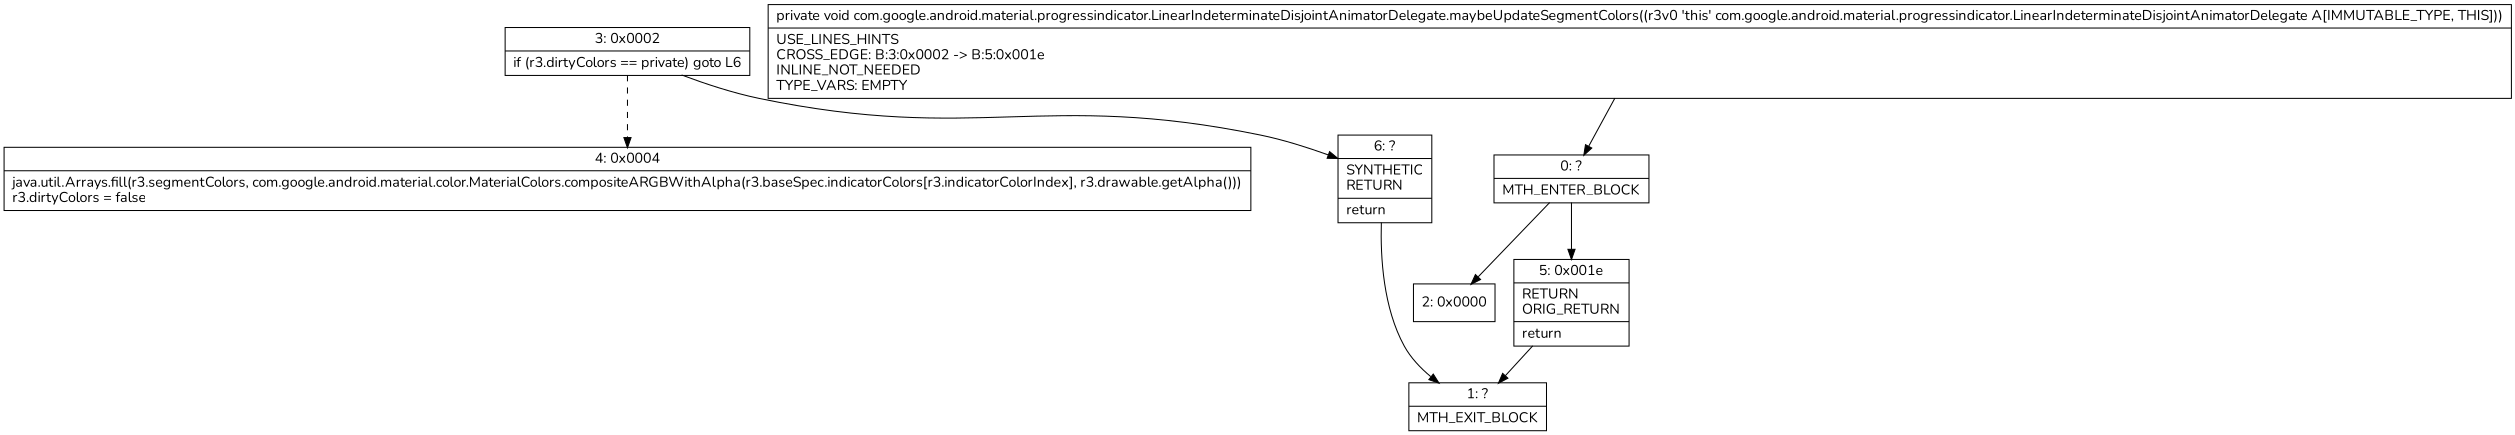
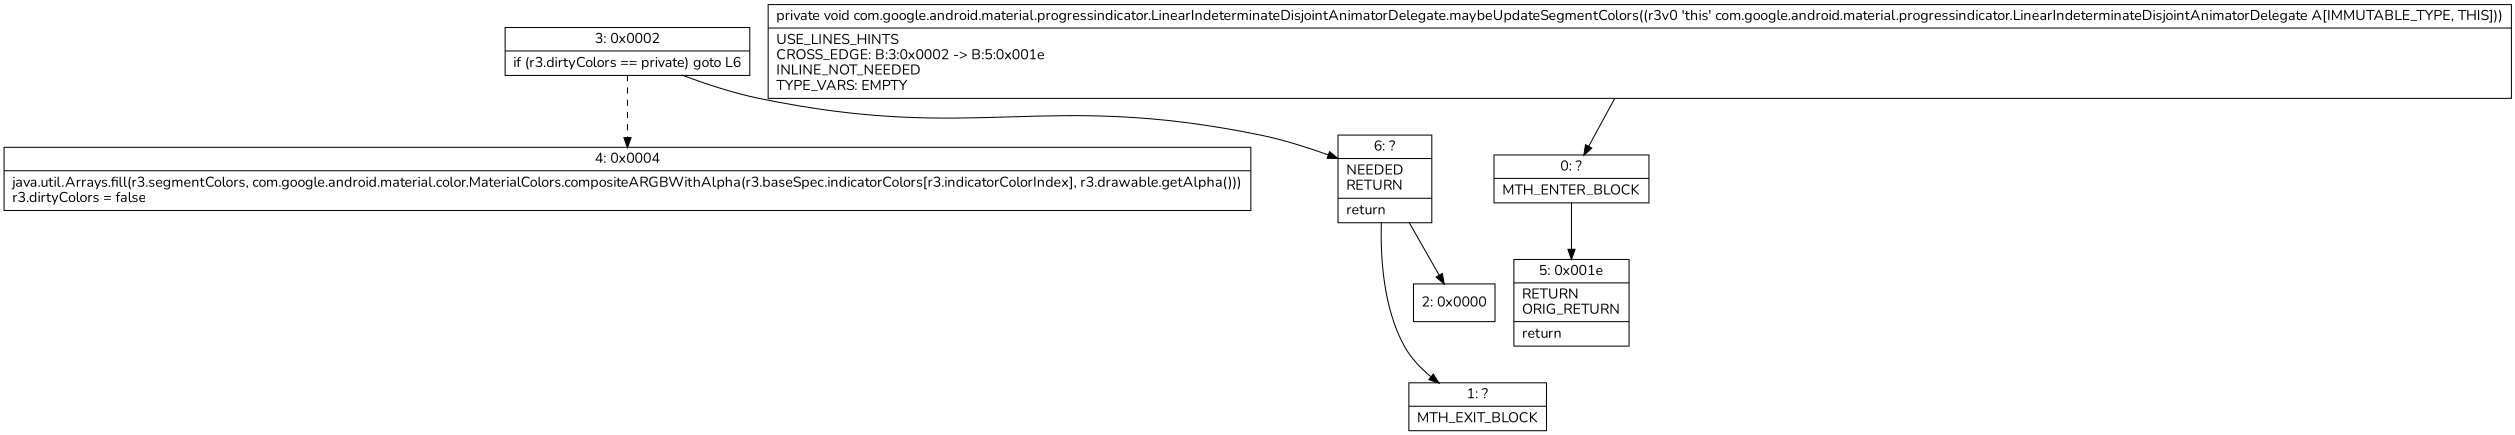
node "6: ?": text "SYNTHETIC" -> "NEEDED"
edge "0: ?" -> "2: 0x0000": now "6: ?" -> "2: 0x0000"
edge "5: 0x001e" -> "1: ?": removed
